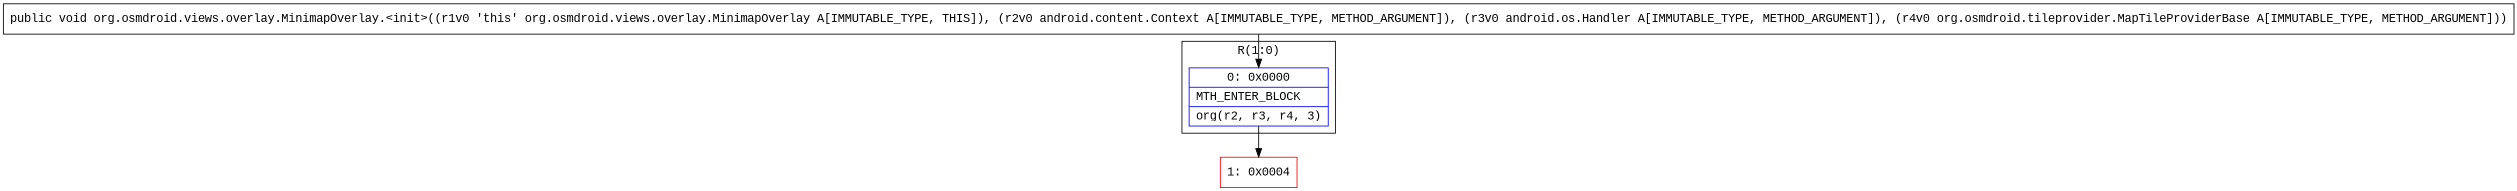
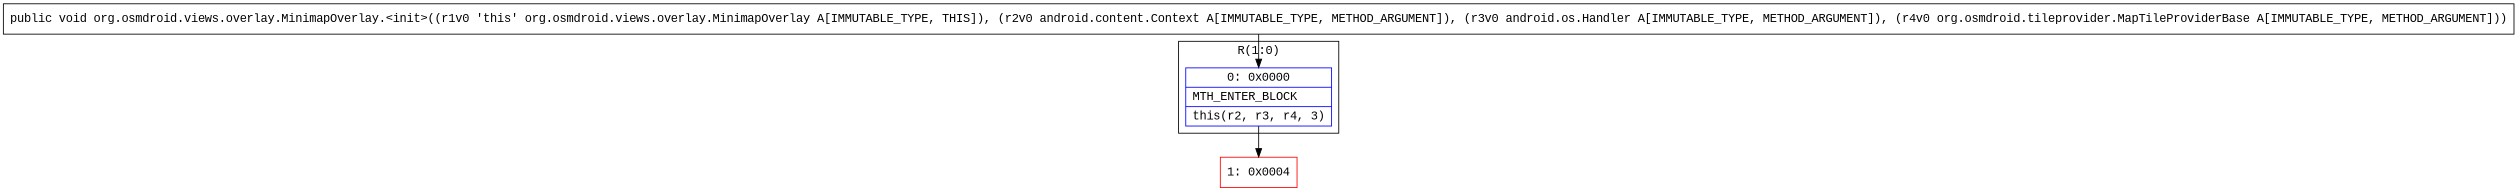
node "0: 0x0000": text "org(r2, r3, r4, 3)" -> "this(r2, r3, r4, 3)"
